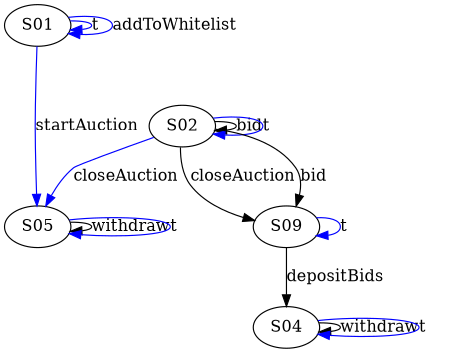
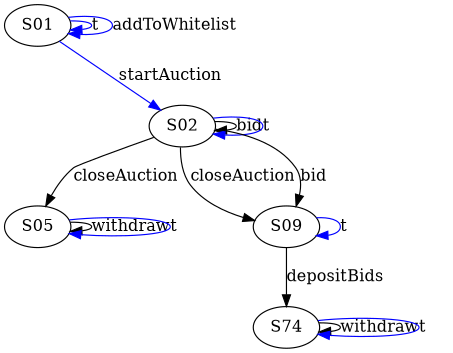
edge "S01" -> "S05": now "S01" -> "S02"
edge "S02" -> "S05": color blue -> black
node "S04": label "S04" -> "S74"
